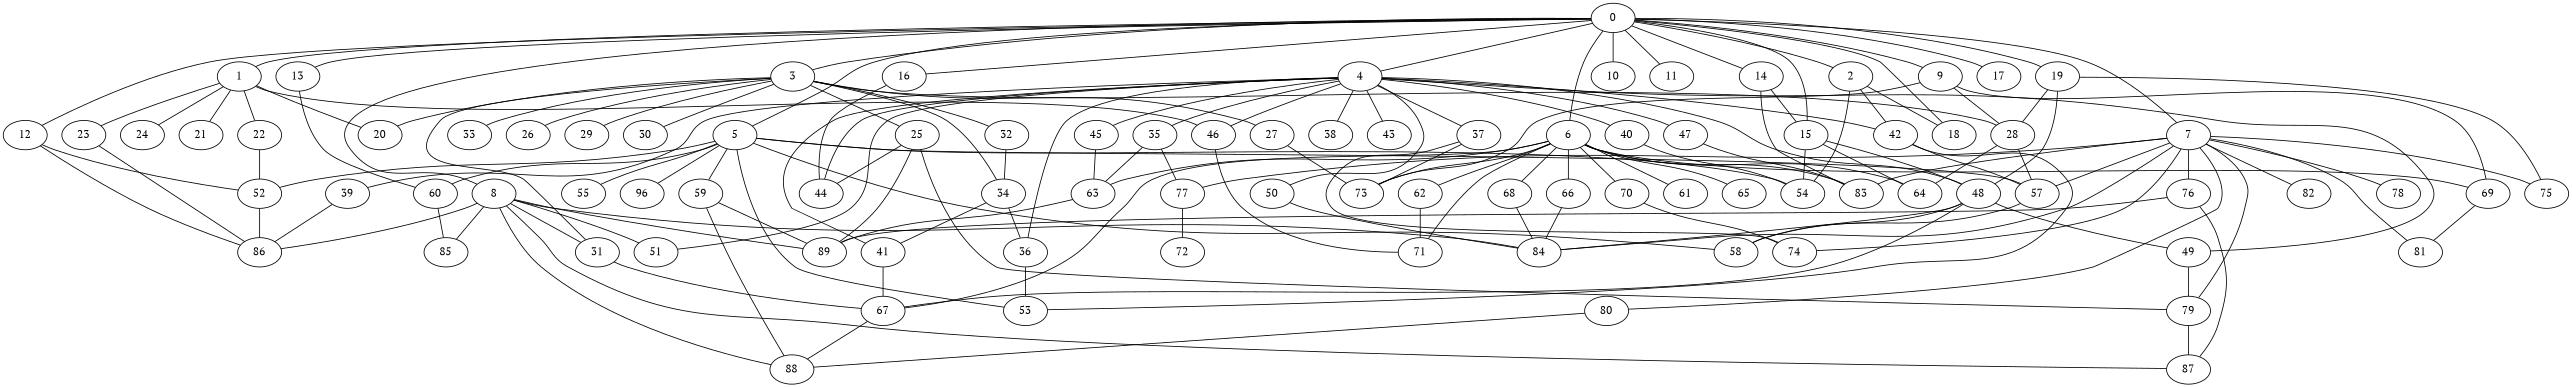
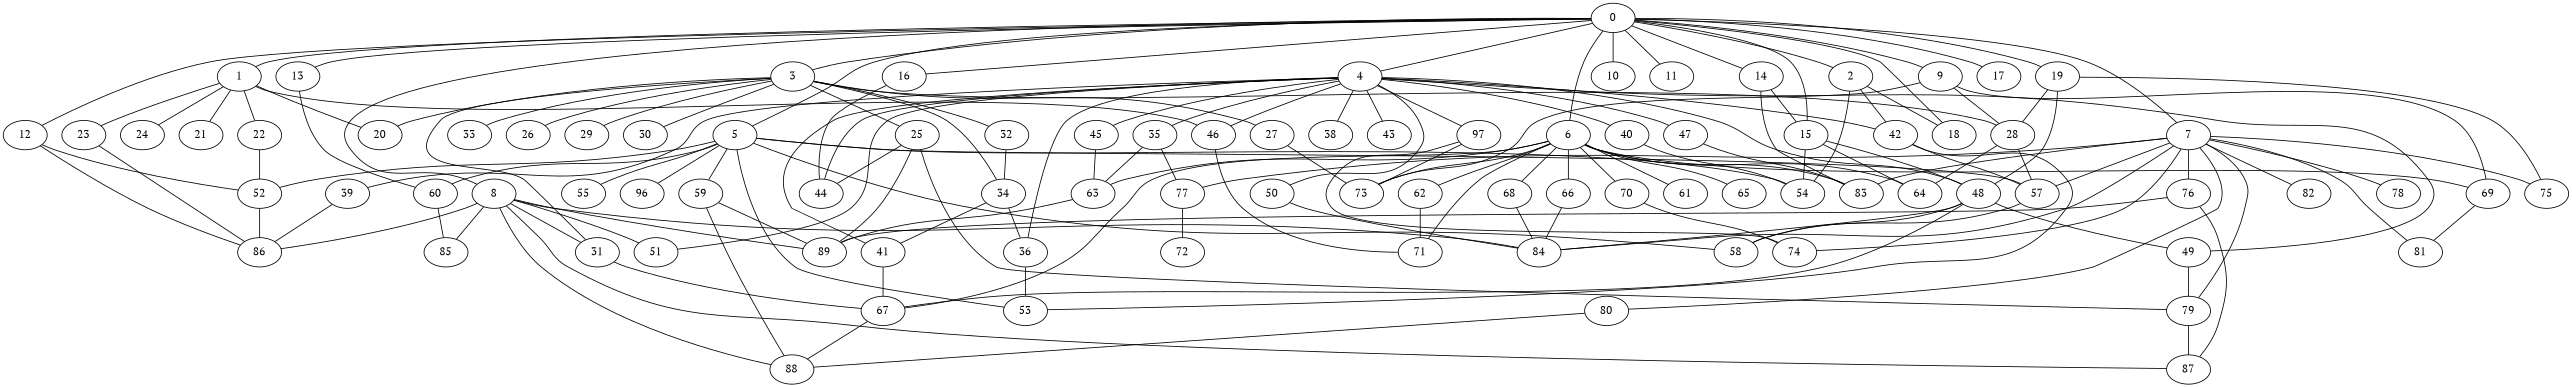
node "37": label "37" -> "97"
